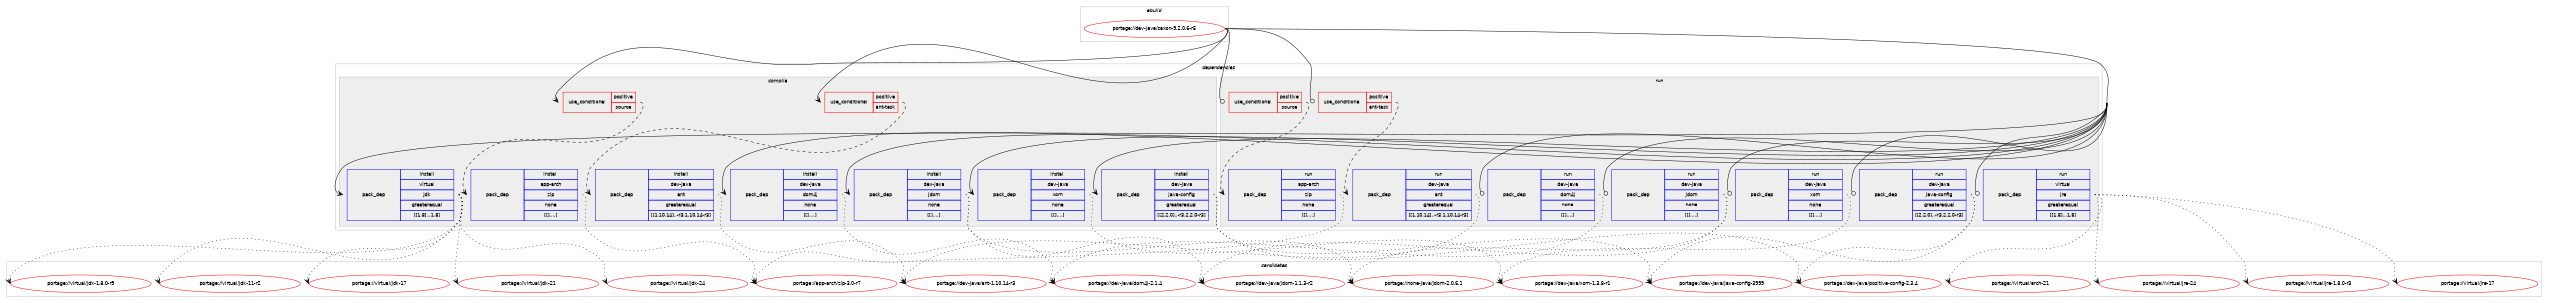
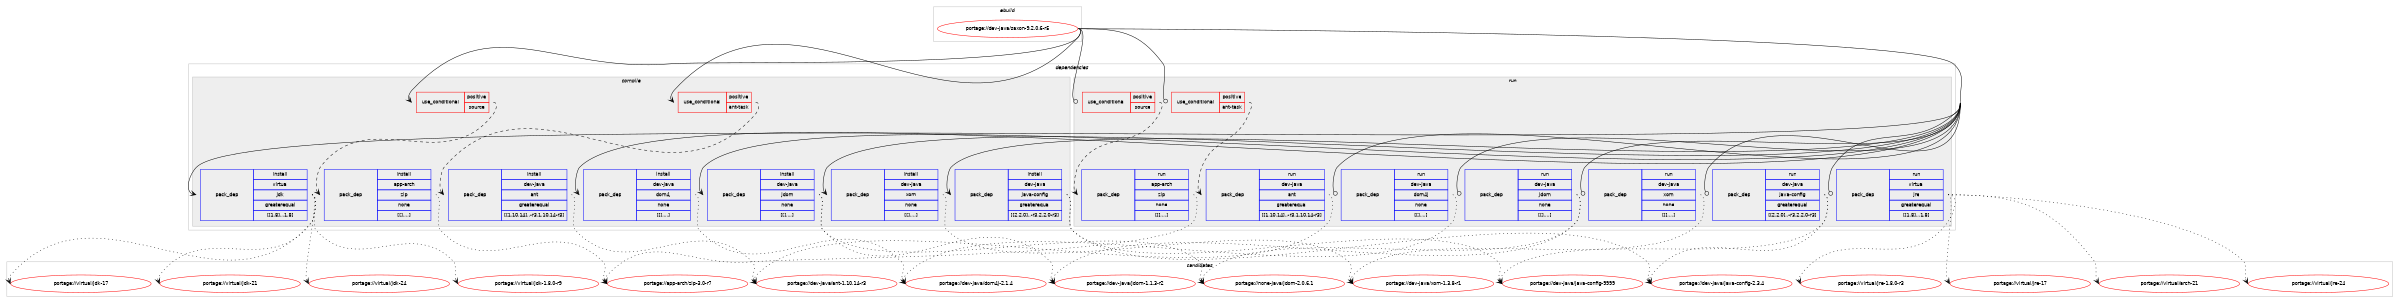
node "portage://virtual/jdk-11-r2": removed
node "portage://dev-java/java-config-3999": label "portage://dev-java/java-config-3999" -> "portage://dev-java/java-config-9999"
node "portage://dev-java/positive-config-2.3.4": label "portage://dev-java/positive-config-2.3.4" -> "portage://dev-java/java-config-2.3.4"
